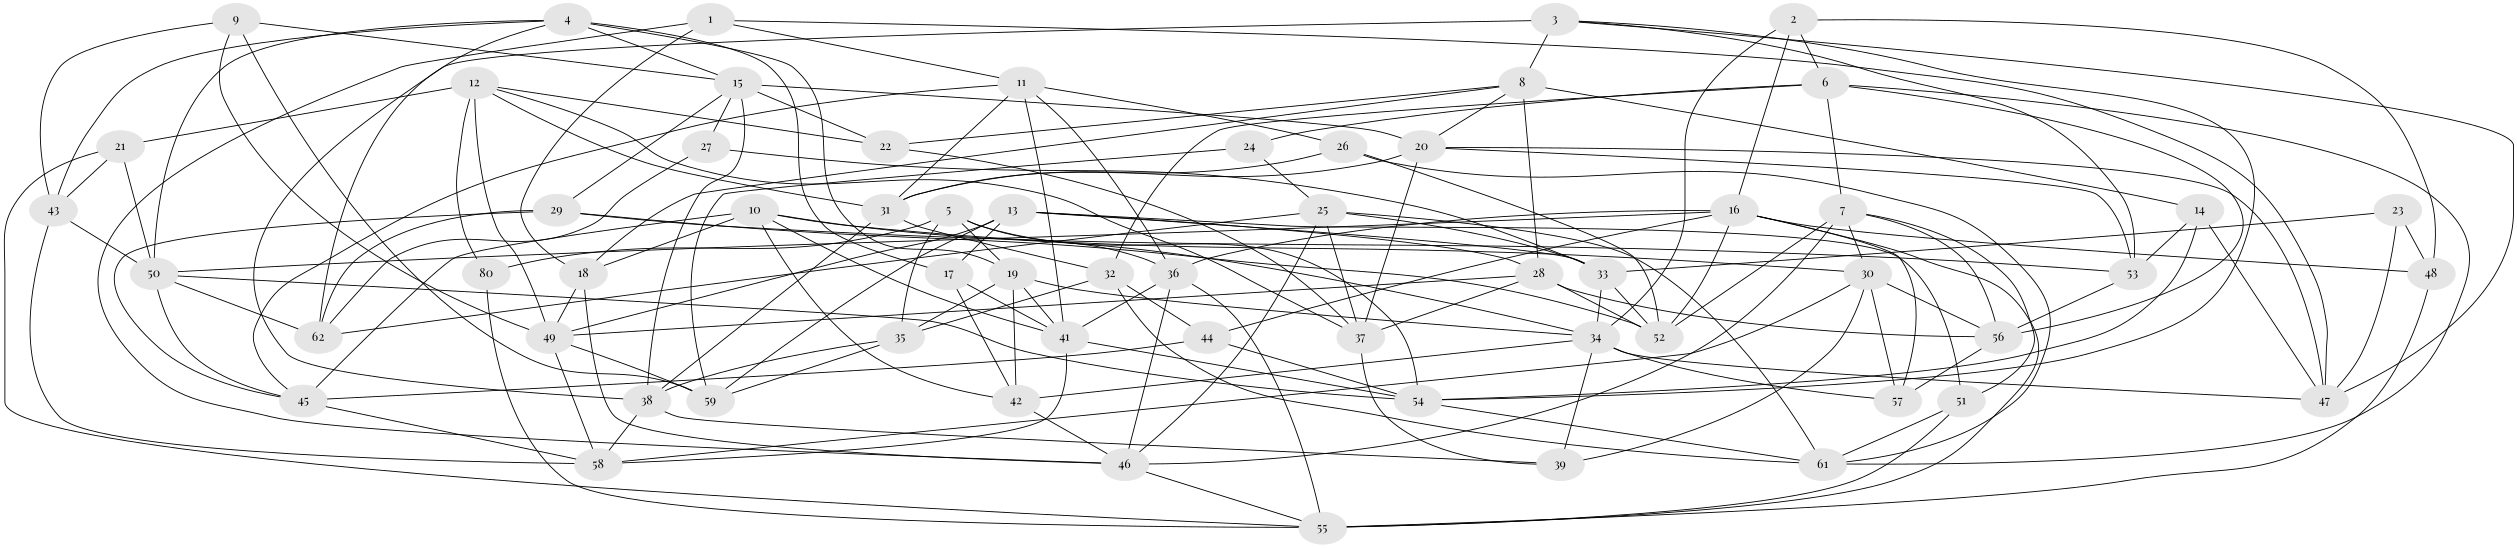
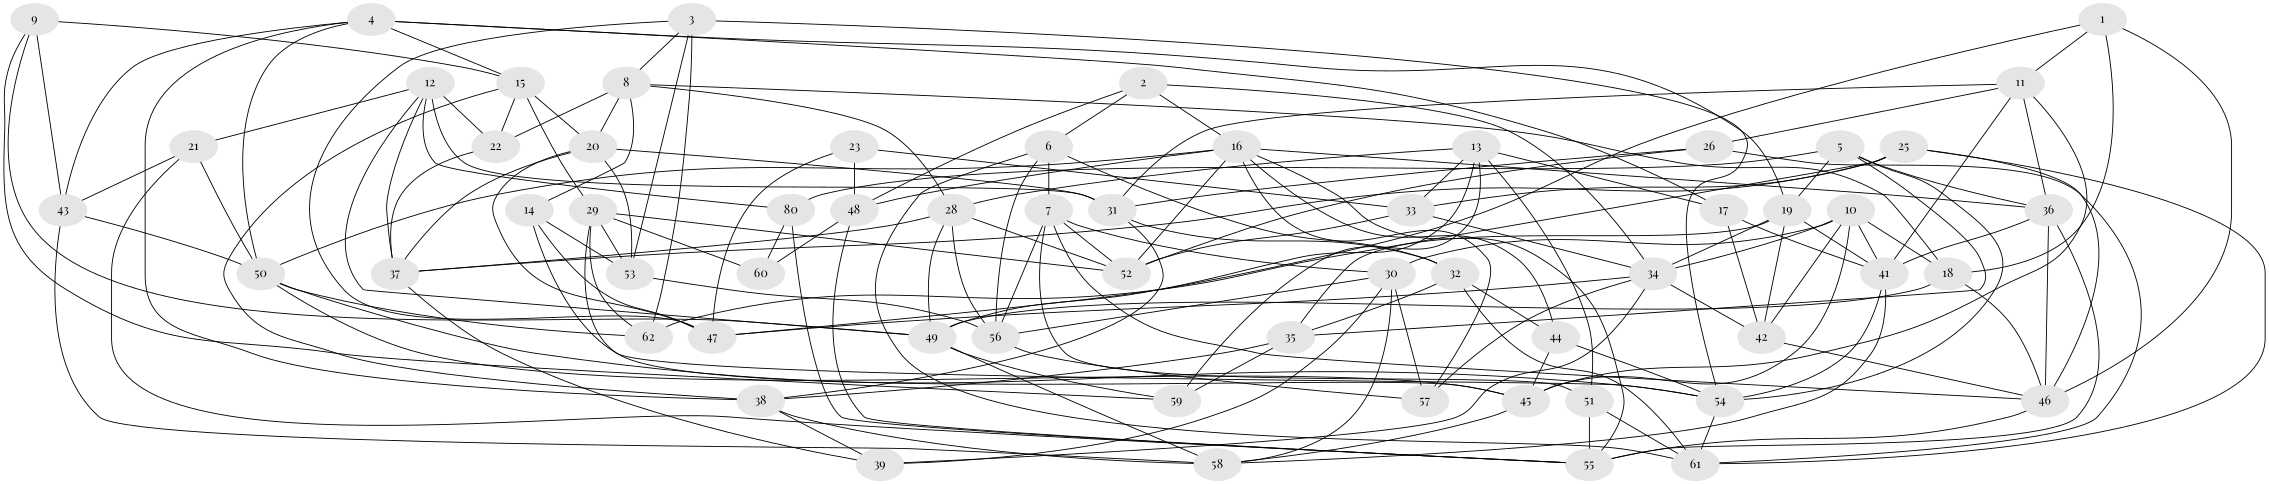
node "27": removed
node "24": removed
node "60": added
